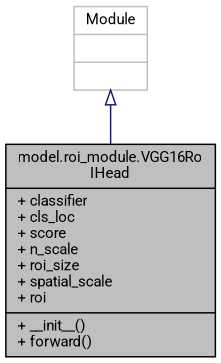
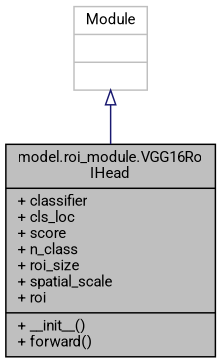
node "model.roi_module.VGG16Ro": text "+ n_scale" -> "+ n_class"
